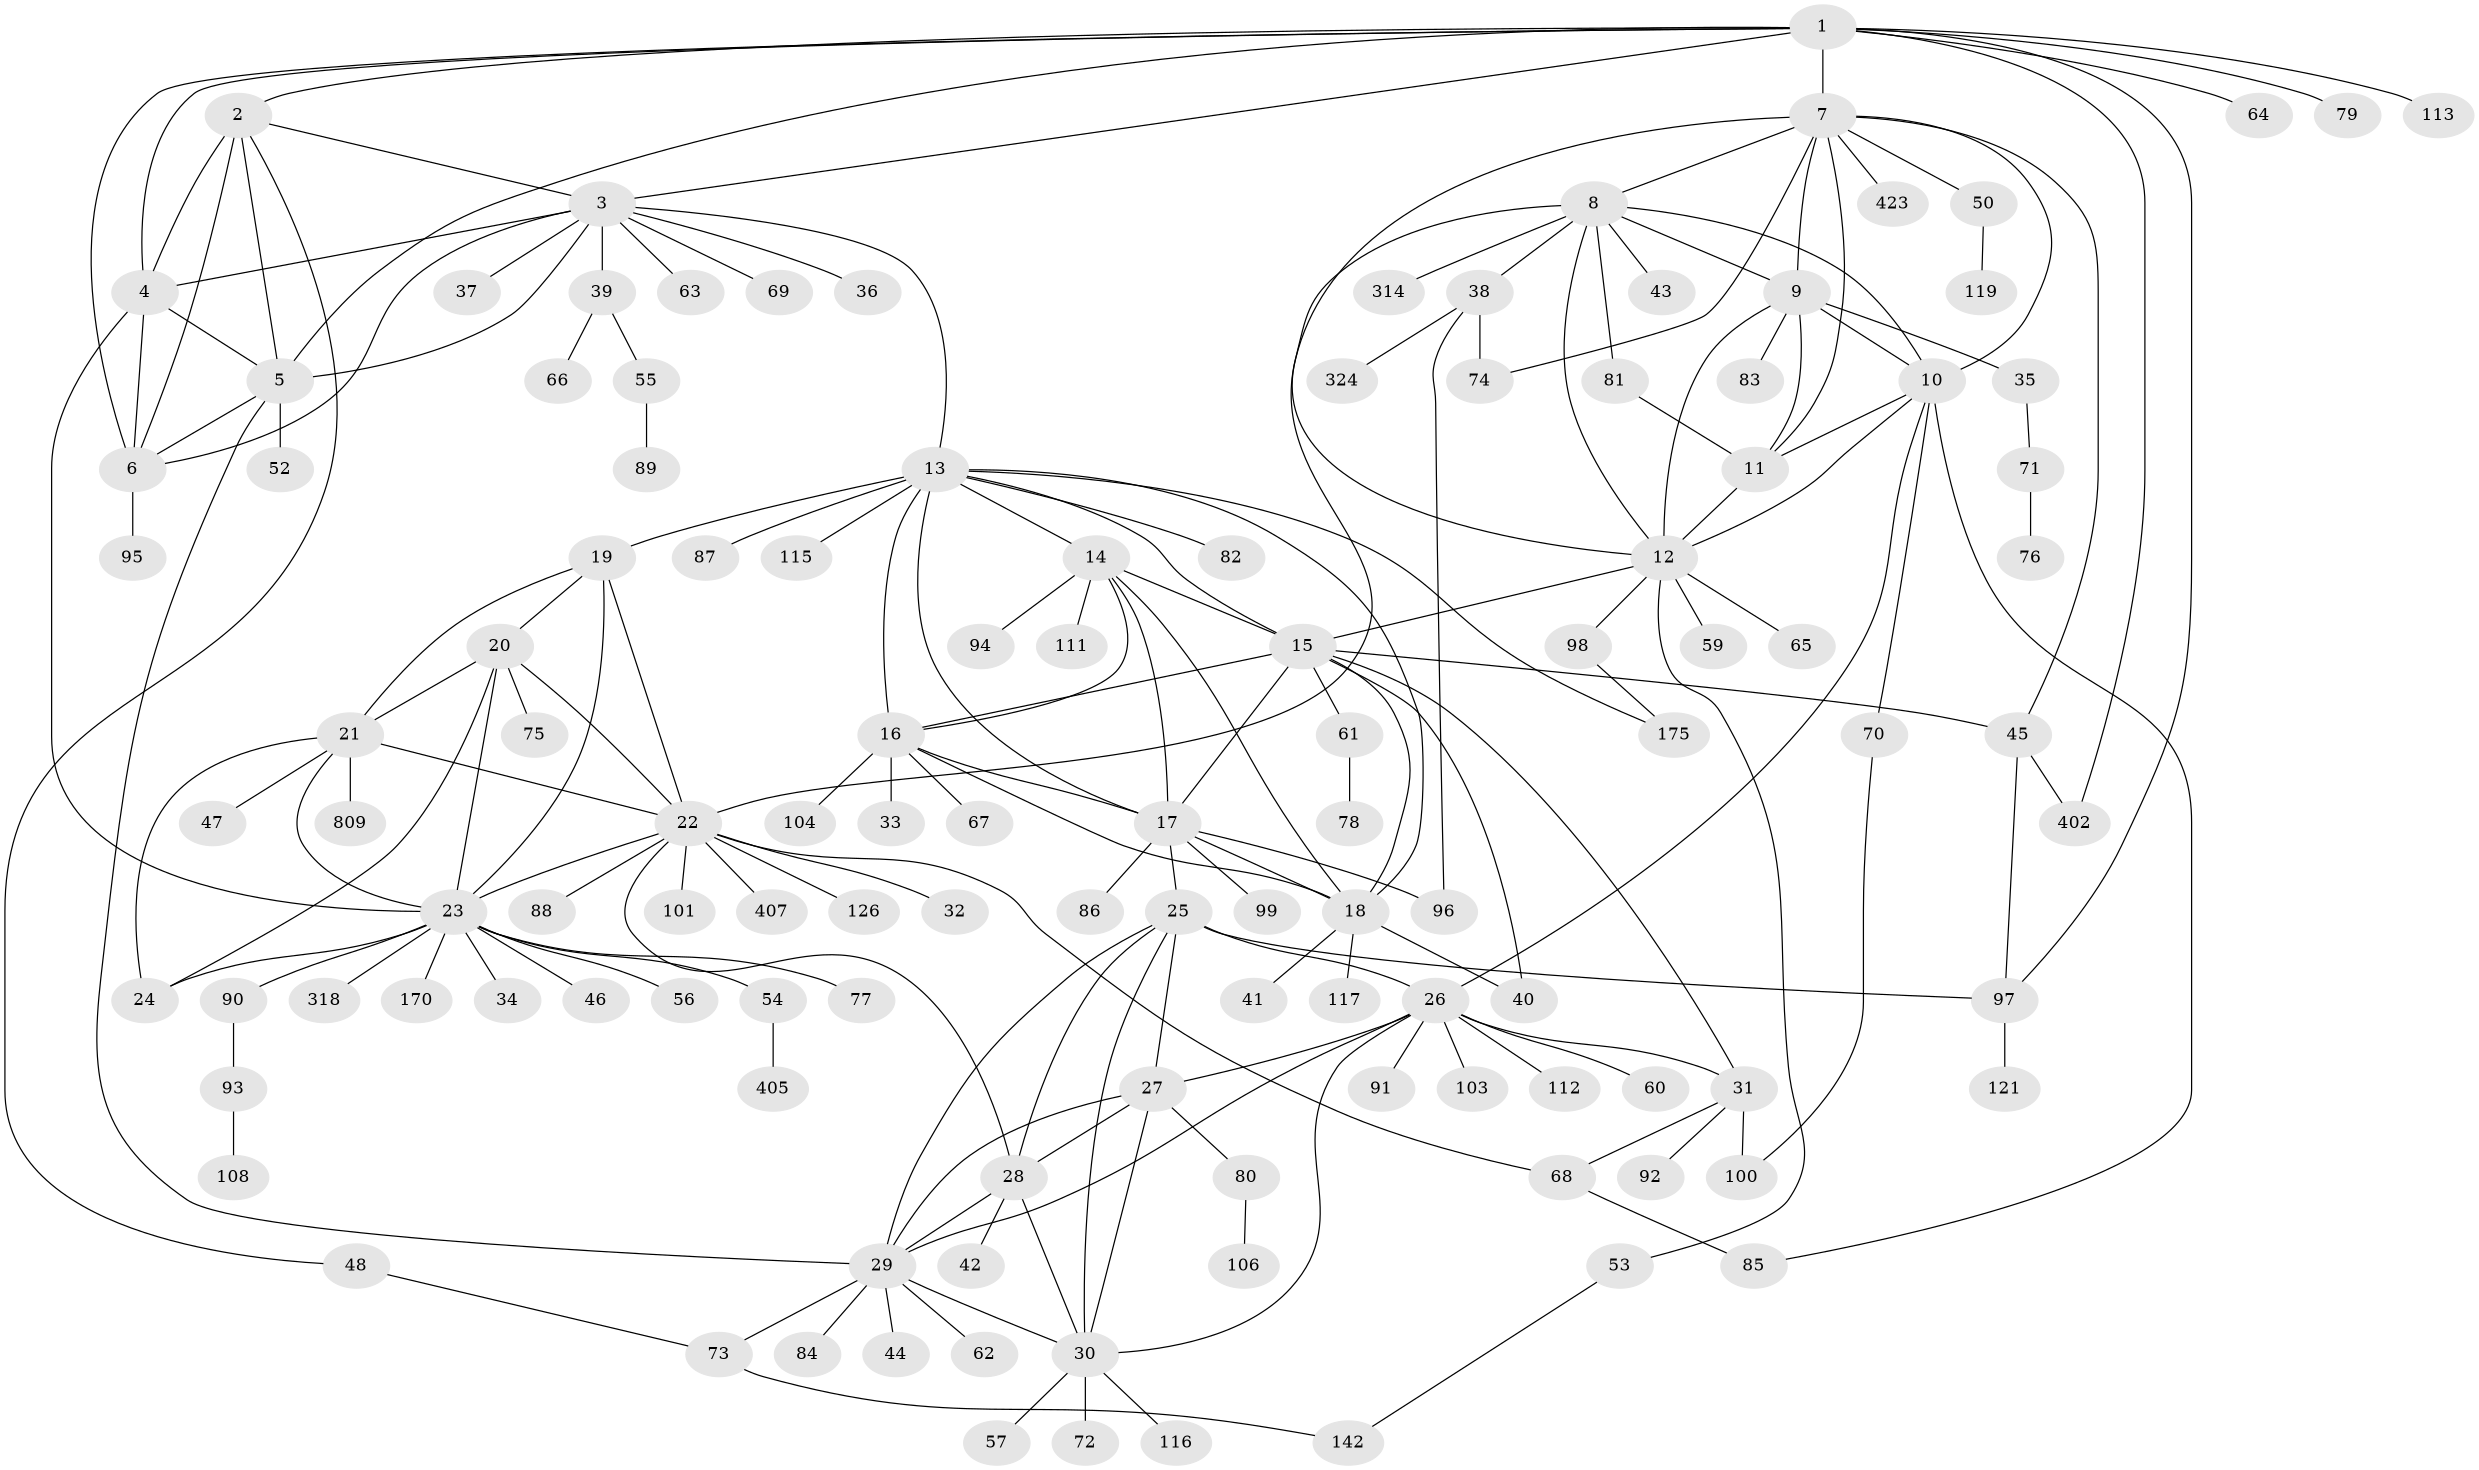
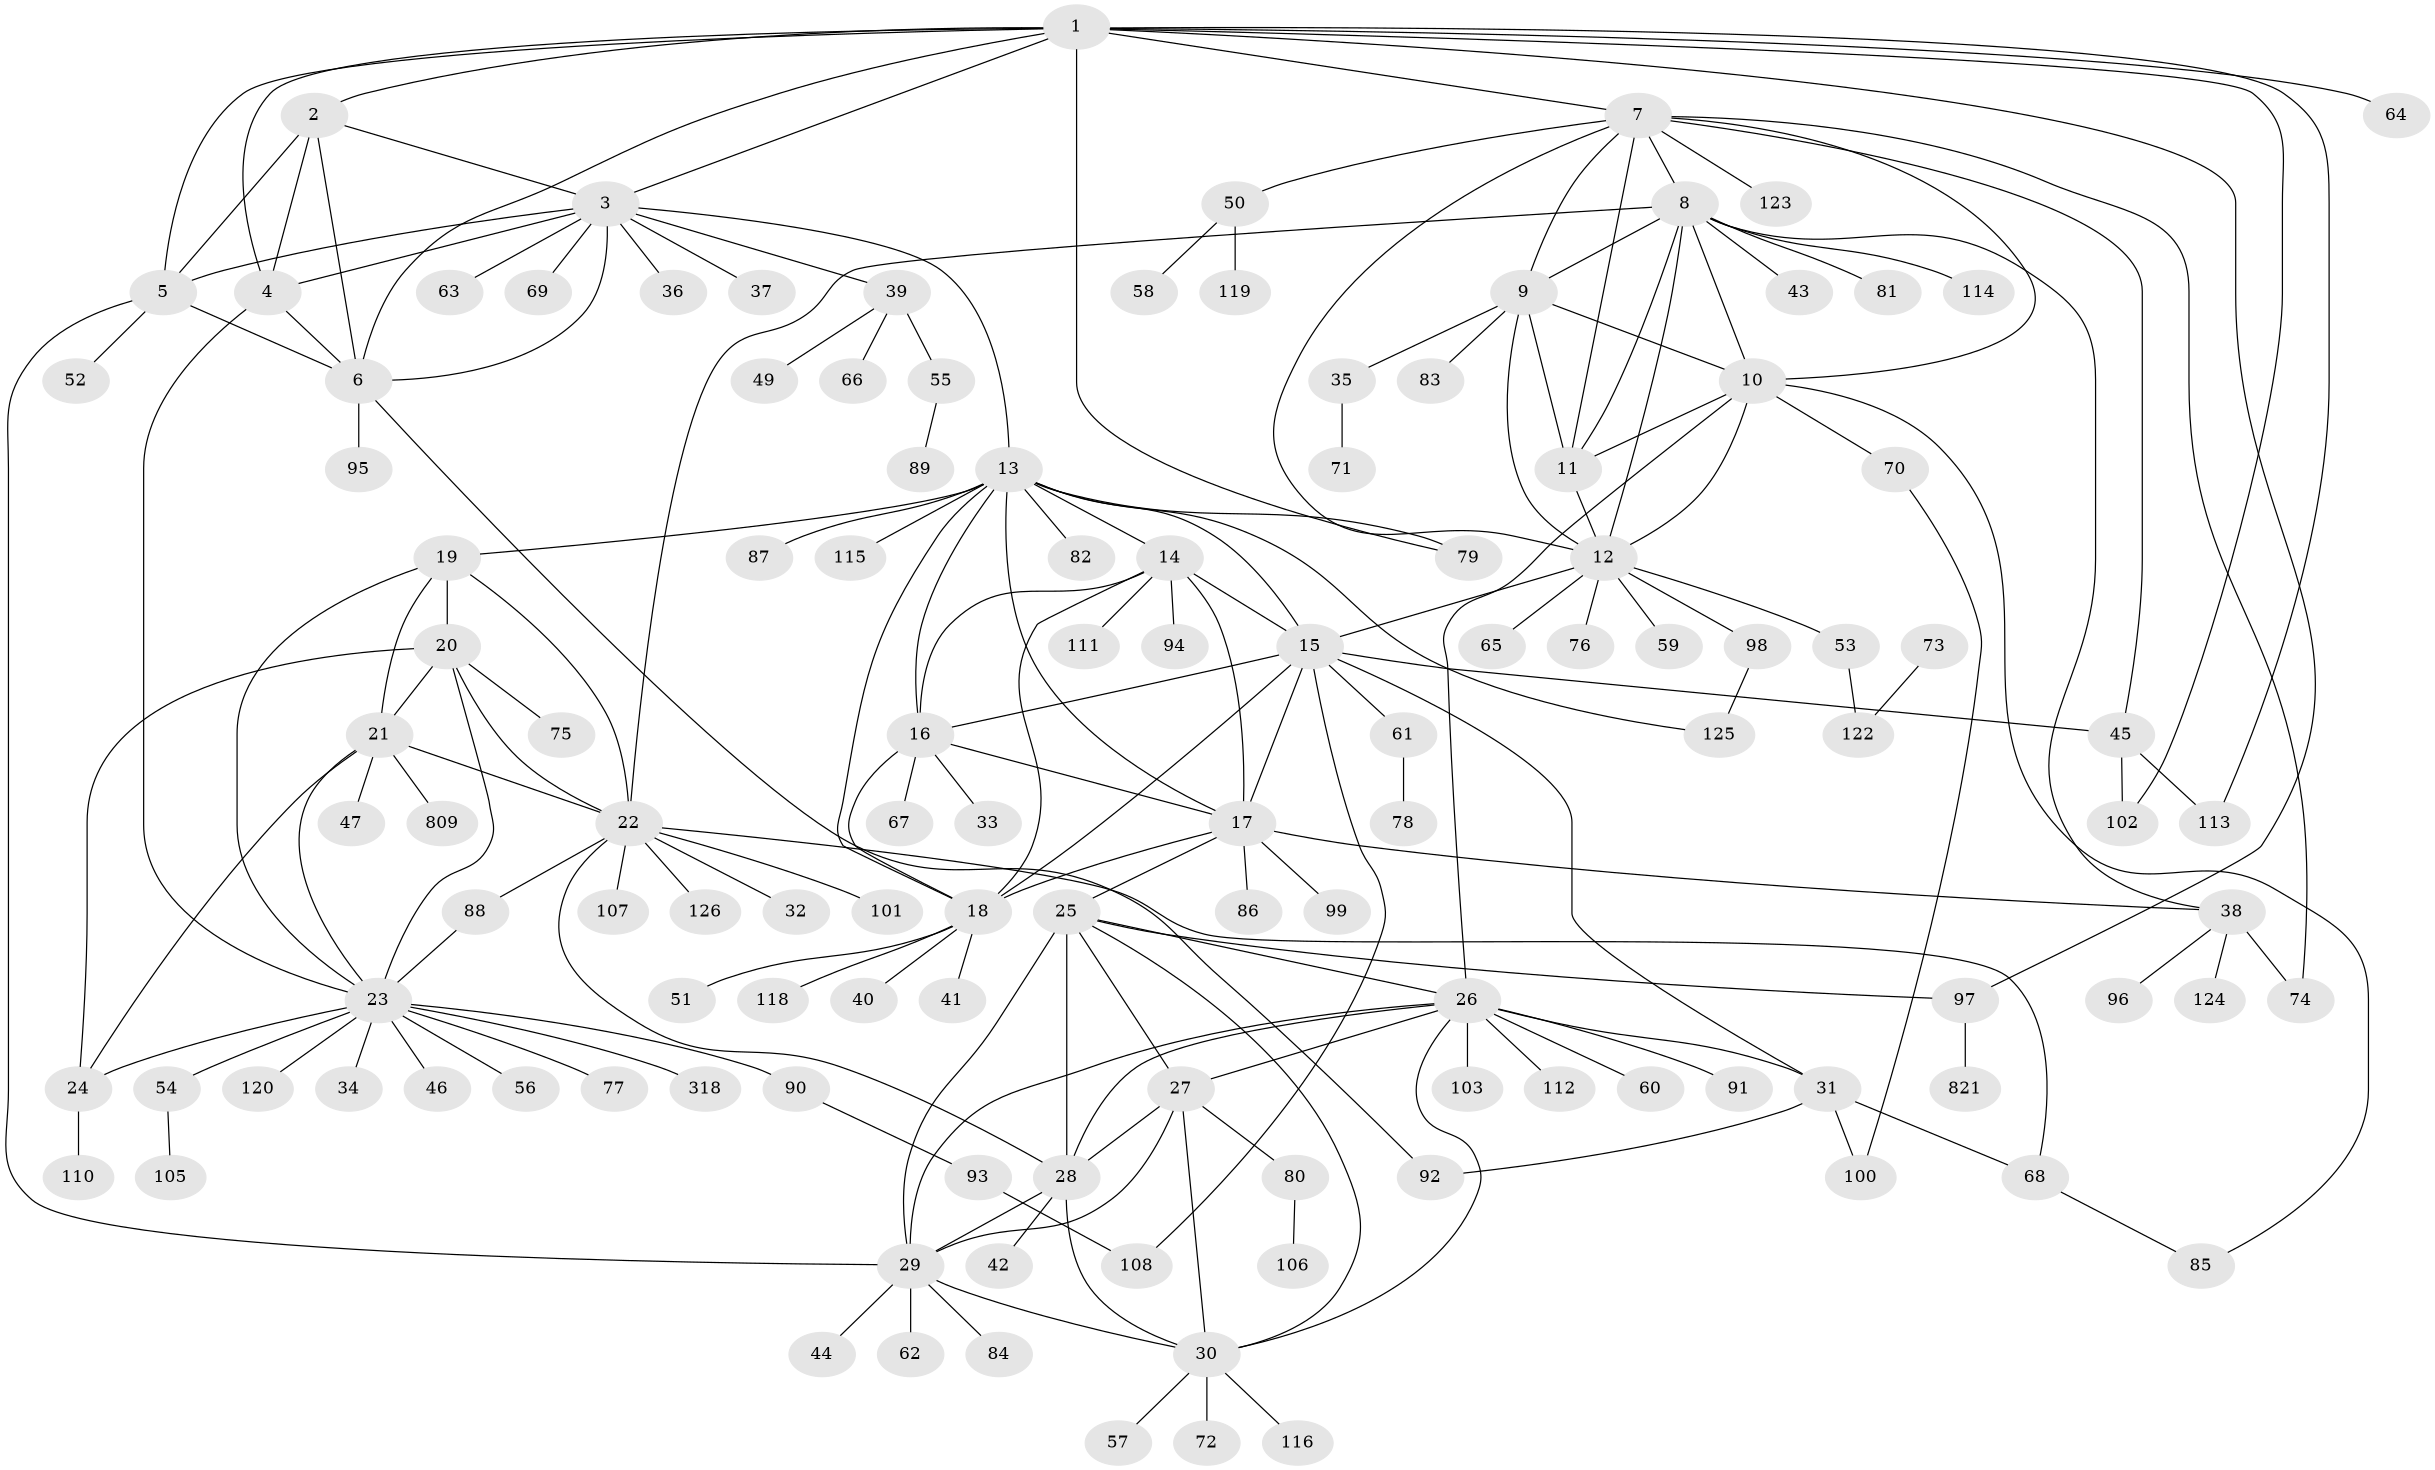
node "423": label "423" -> "123"
node "58": added
node "314": label "314" -> "114"
edge "4" -- "5": removed
node "49": added
node "324": label "324" -> "124"
edge "81" -- "11": now "8" -- "11"
edge "13" -- "79": added
edge "71" -- "76": now "12" -- "76"
node "175": label "175" -> "125"
edge "15" -- "40": now "15" -- "108"
edge "6" -- "92": added
node "104": removed
node "402": label "402" -> "102"
edge "17" -- "96": now "17" -- "38"
edge "22" -- "23": now "88" -- "23"
edge "45" -- "97": now "45" -- "113"
node "407": label "407" -> "107"
node "170": label "170" -> "120"
node "51": added
node "117": label "117" -> "118"
edge "26" -- "28": added
node "405": label "405" -> "105"
node "121": label "121" -> "821"
node "110": added
node "48": removed
edge "29" -- "73": removed
node "142": label "142" -> "122"
